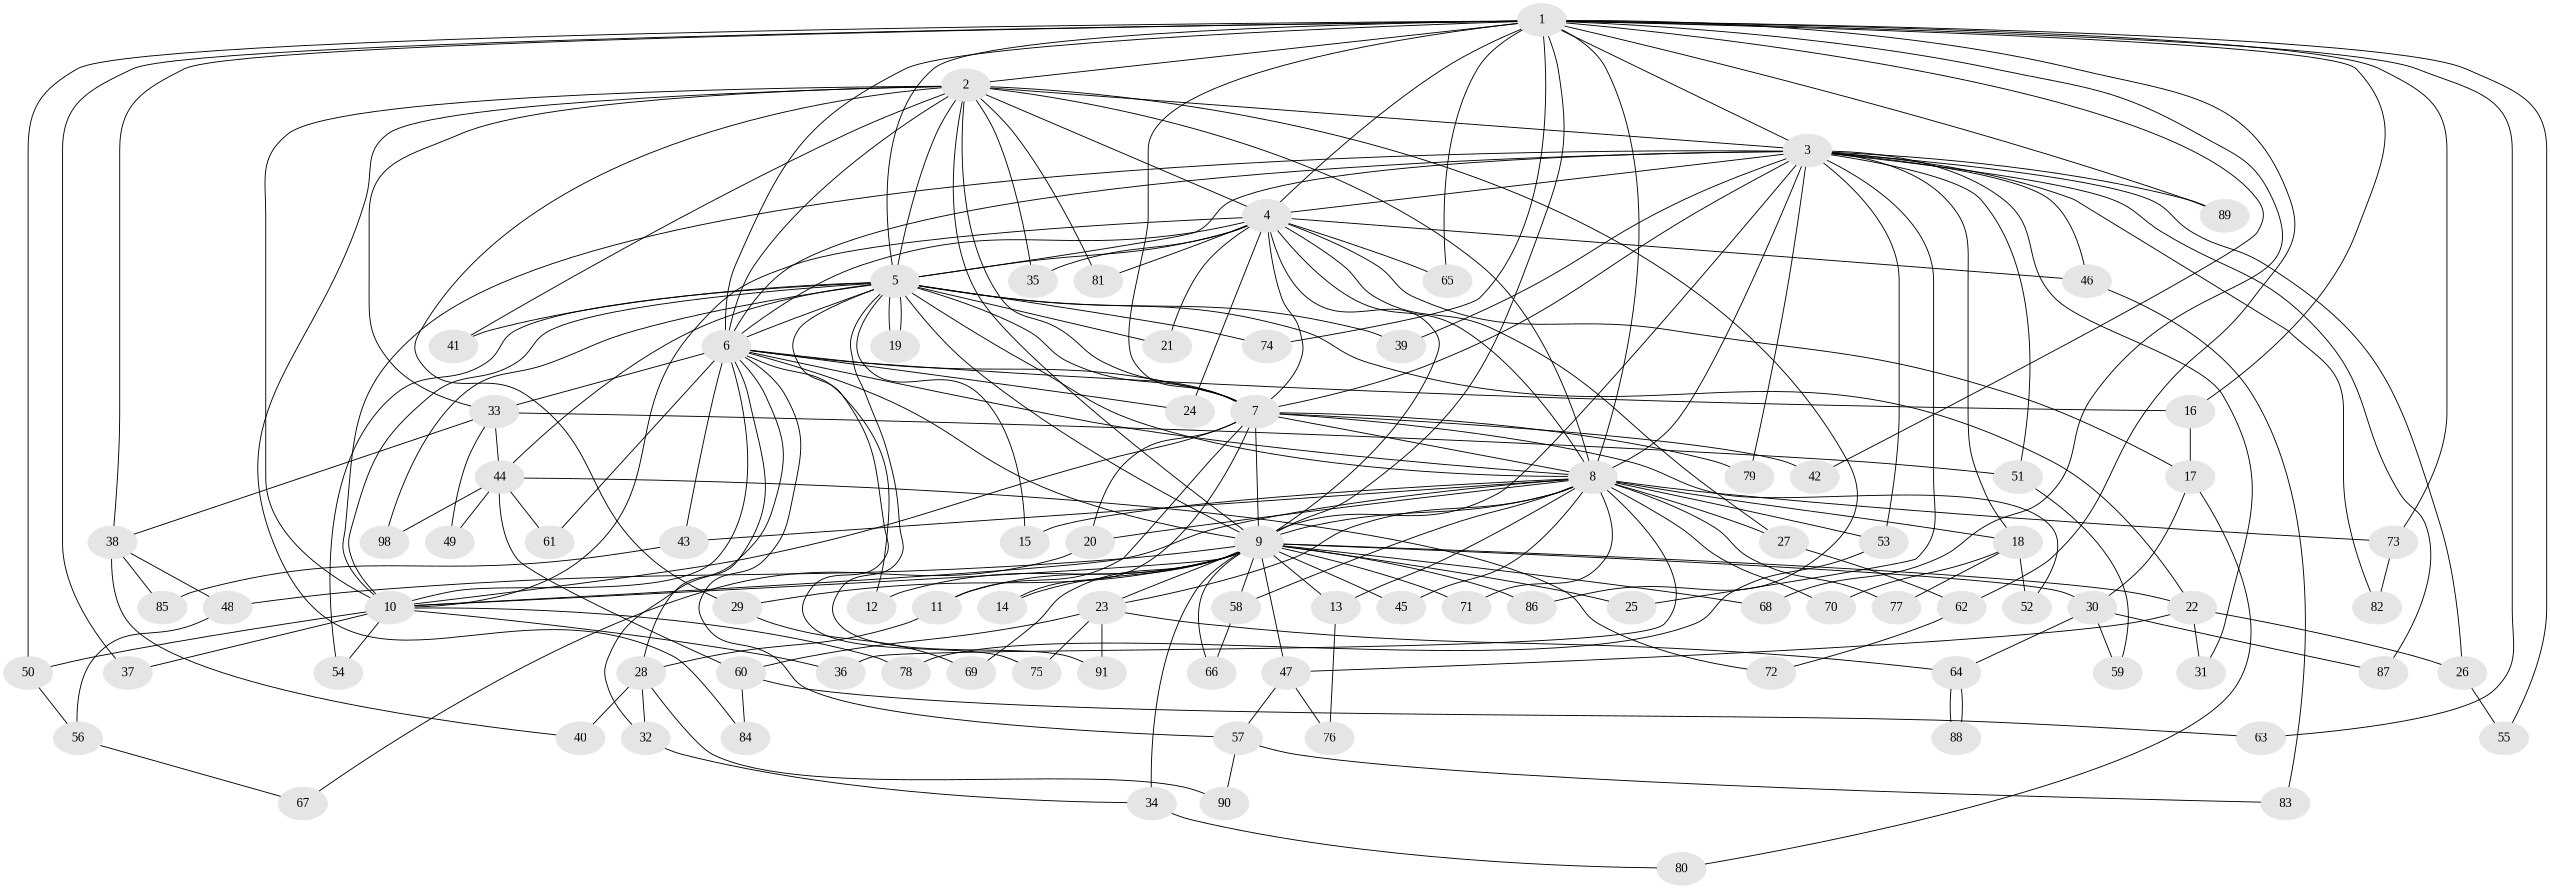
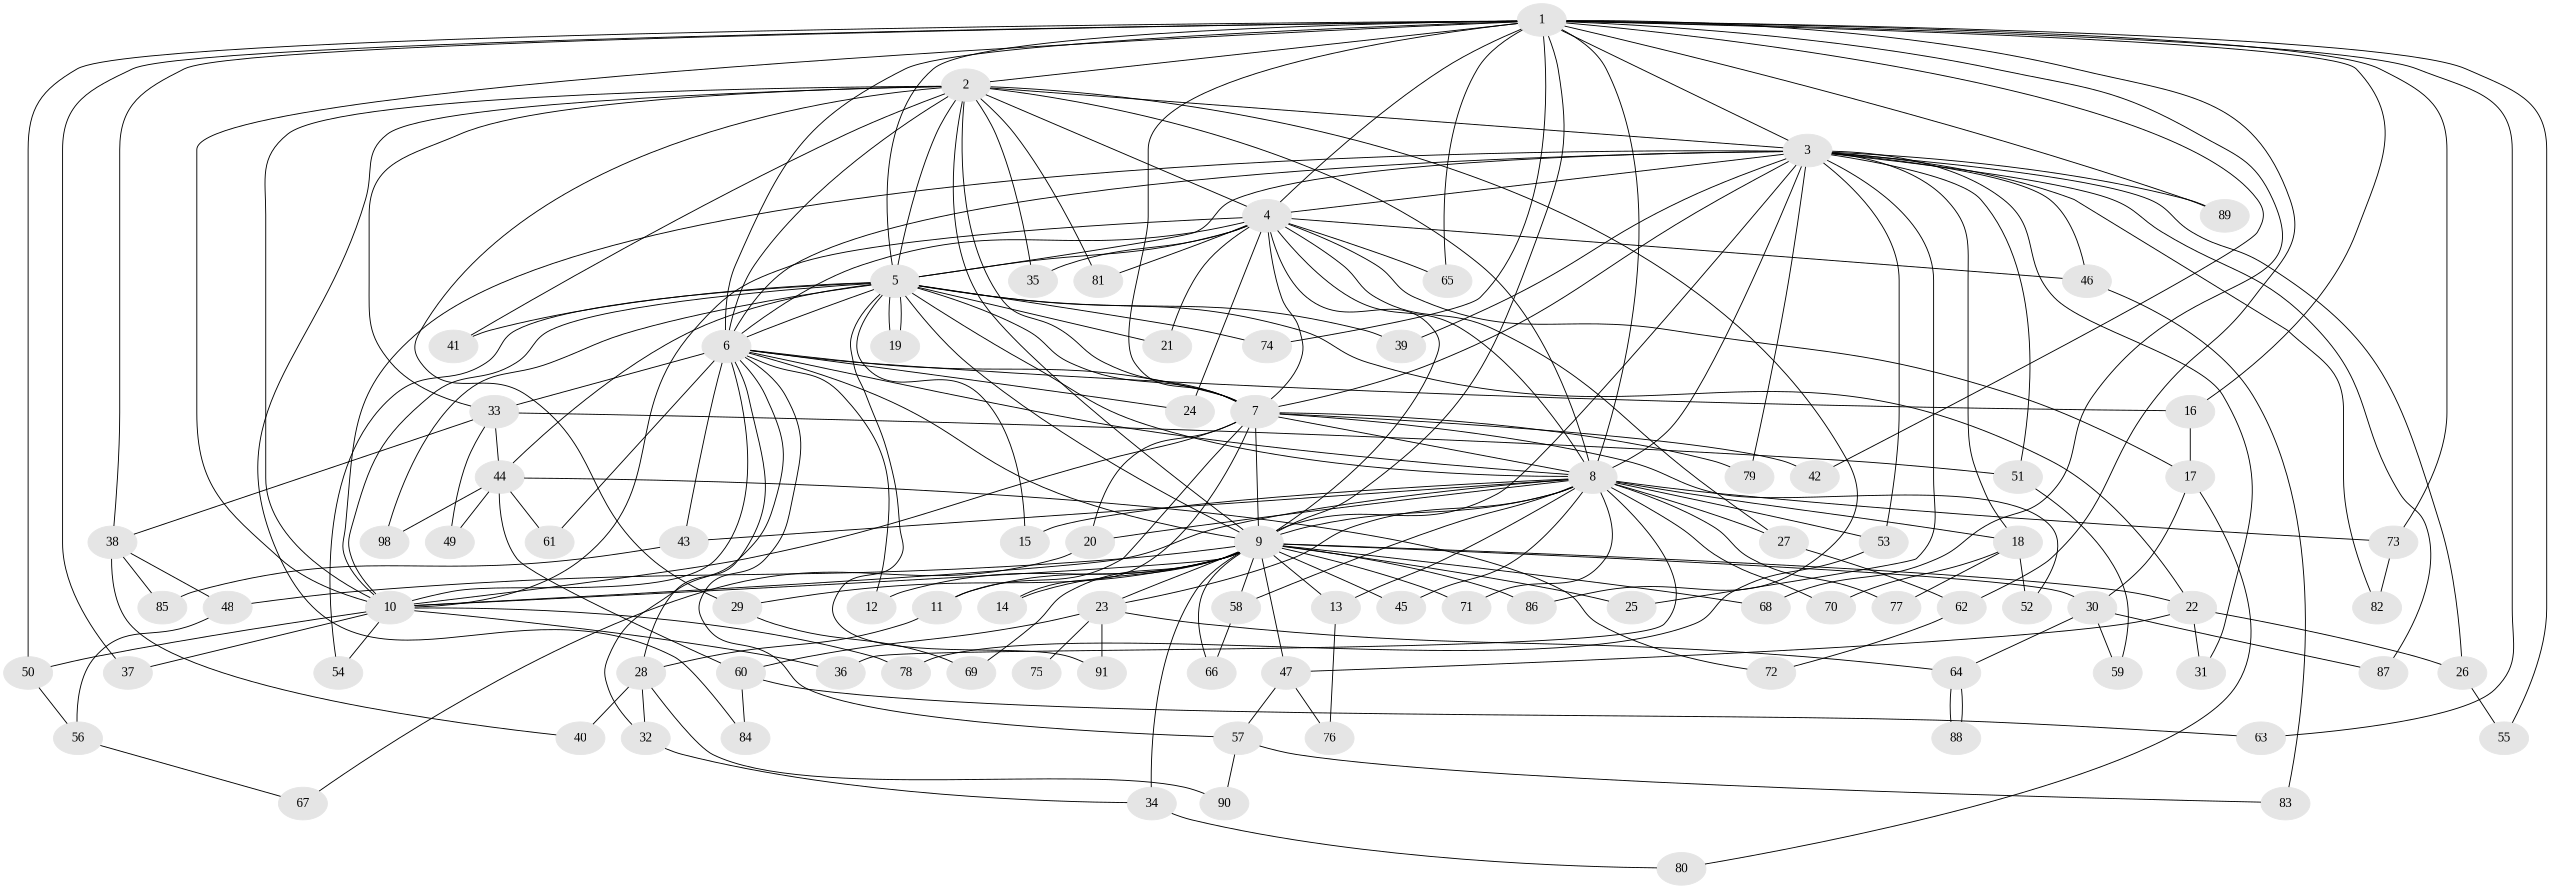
edge "1" -- "10": added
edge "5" -- "75": removed
